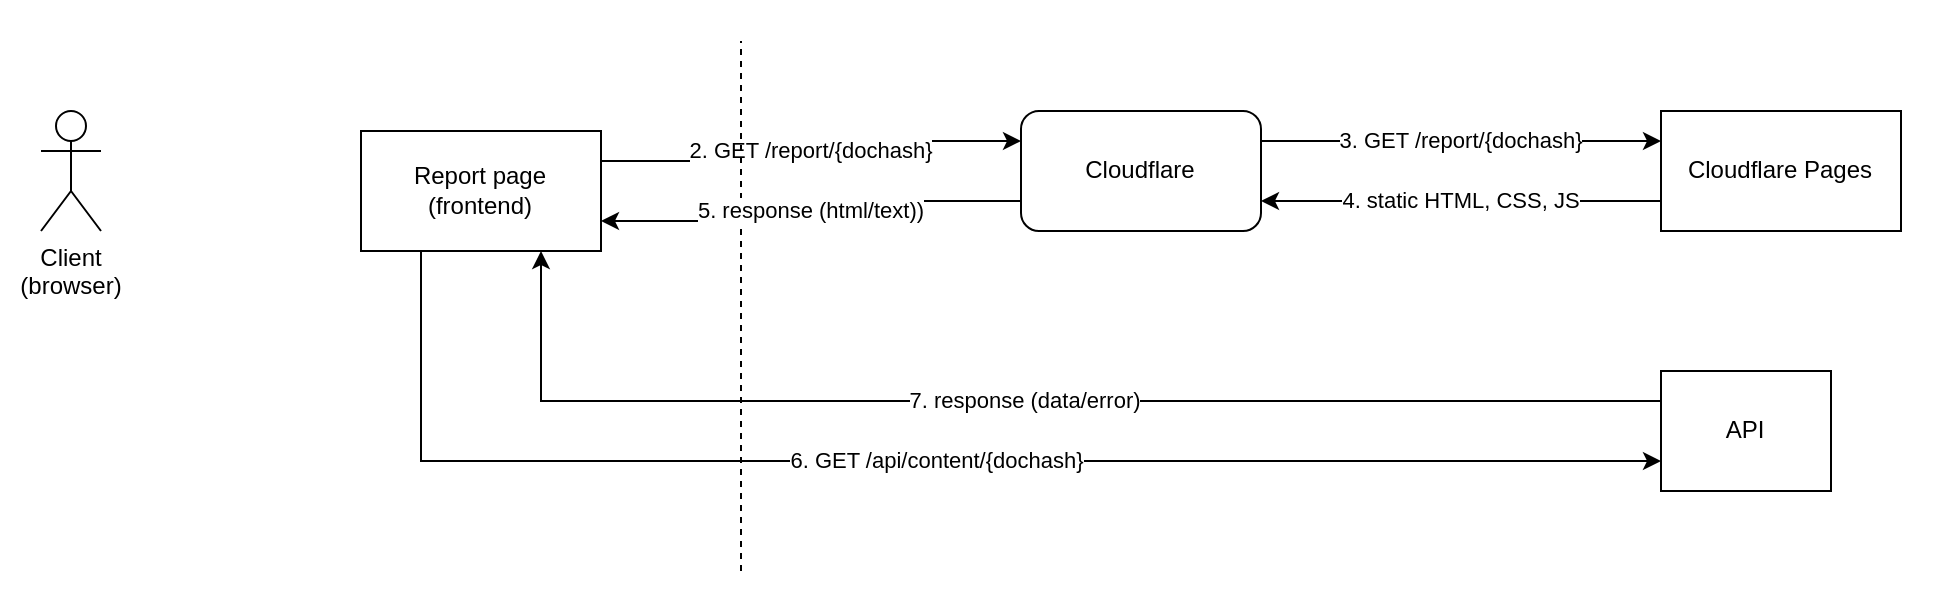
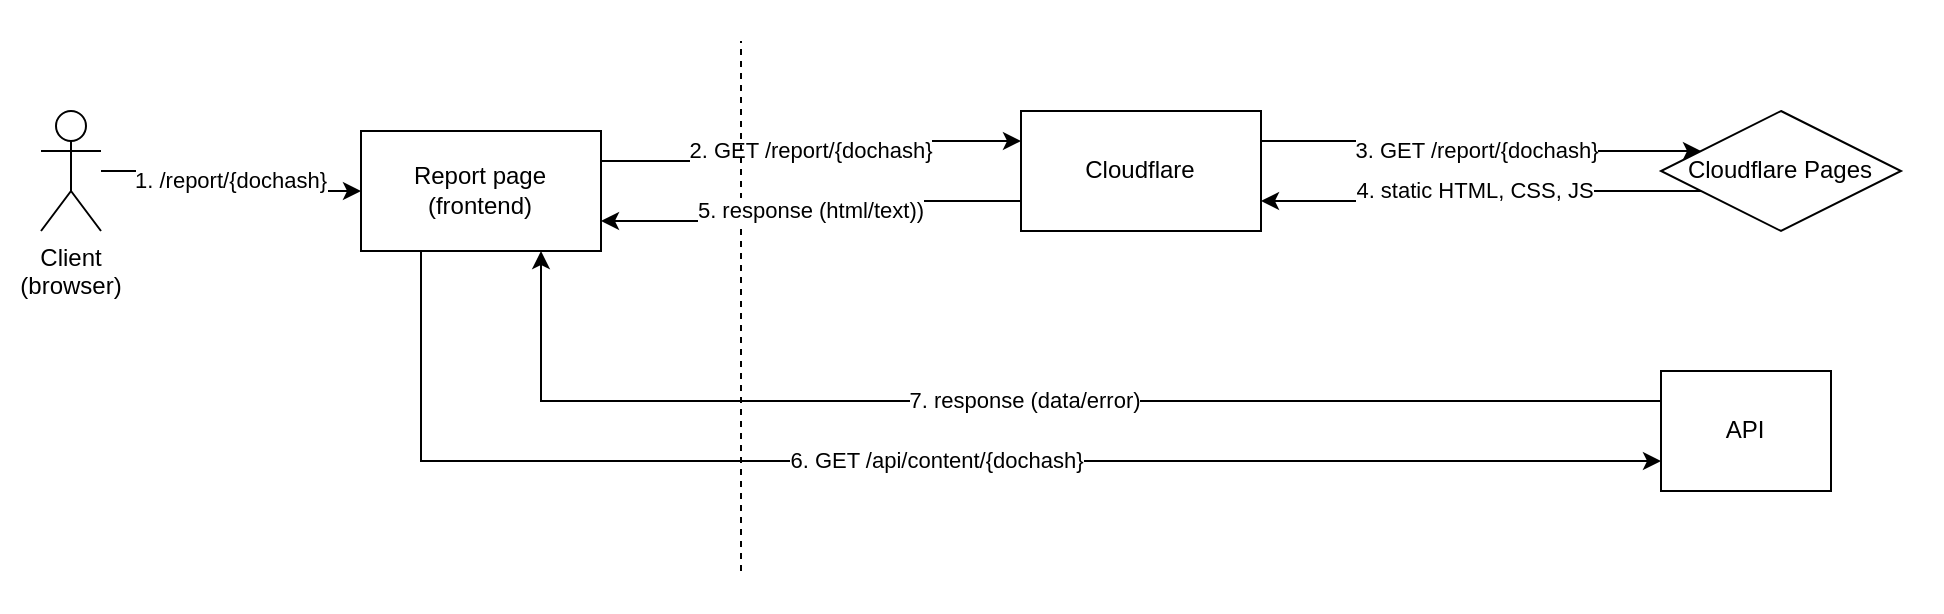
edge "Client (browser)" -> "Report page (frontend)": added, label "1. /report/{dochash}"
node "Cloudflare": shape rounded rectangle -> rectangle
node "Cloudflare Pages": shape rectangle -> diamond
